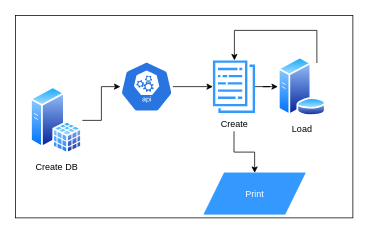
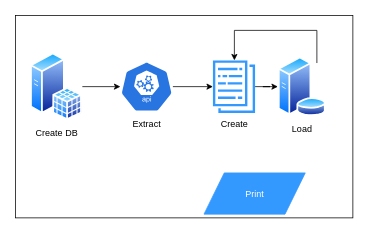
node "Create DB": moved (56, 120) -> (56, 87)
node "Extract": added
edge "Create" -> "Print": removed
